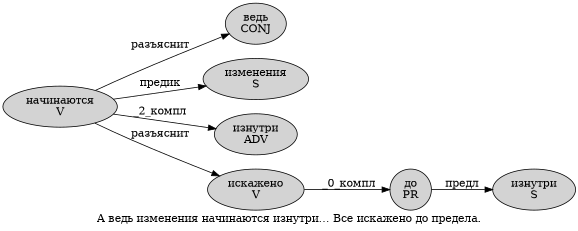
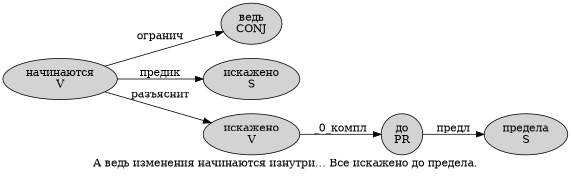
edge "начинаются V" -> "ведь CONJ": label "разъяснит" -> "огранич"
node "изменения S": label "изменения S" -> "искажено S"
node "изнутри ADV": removed
node "изнутри S": label "изнутри S" -> "предела S"
